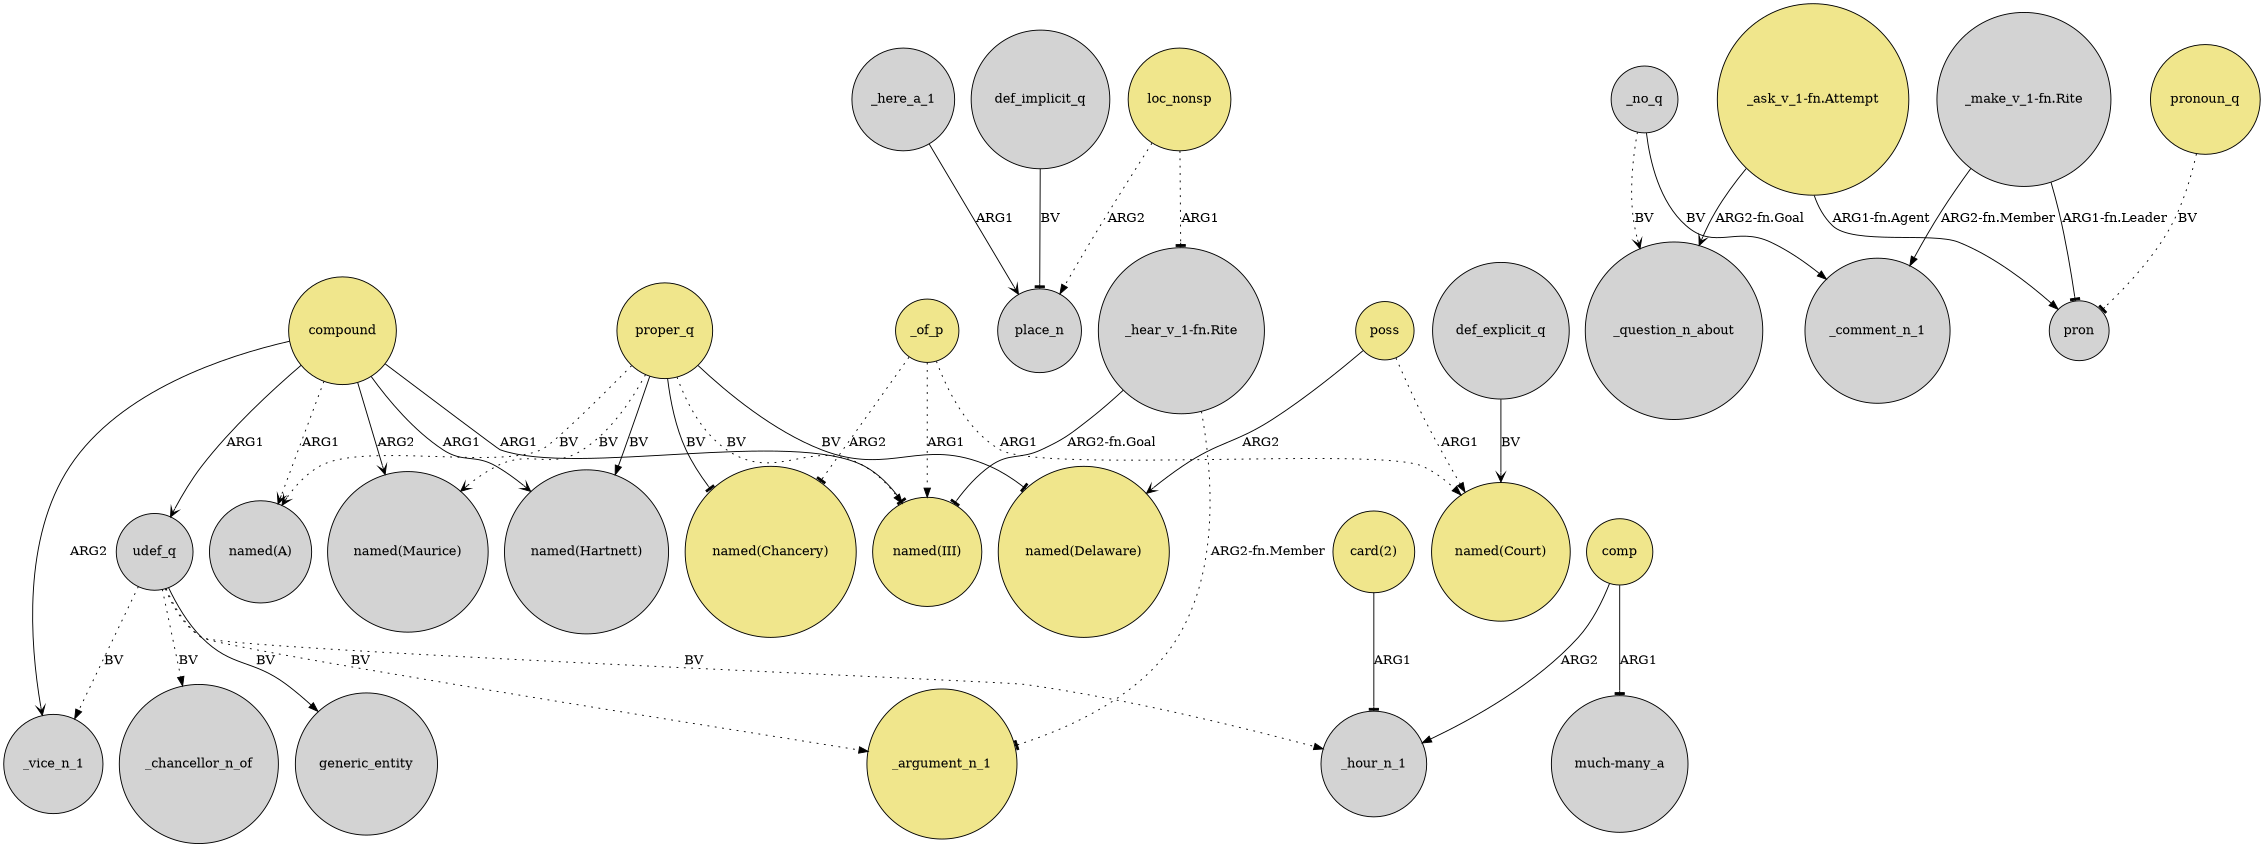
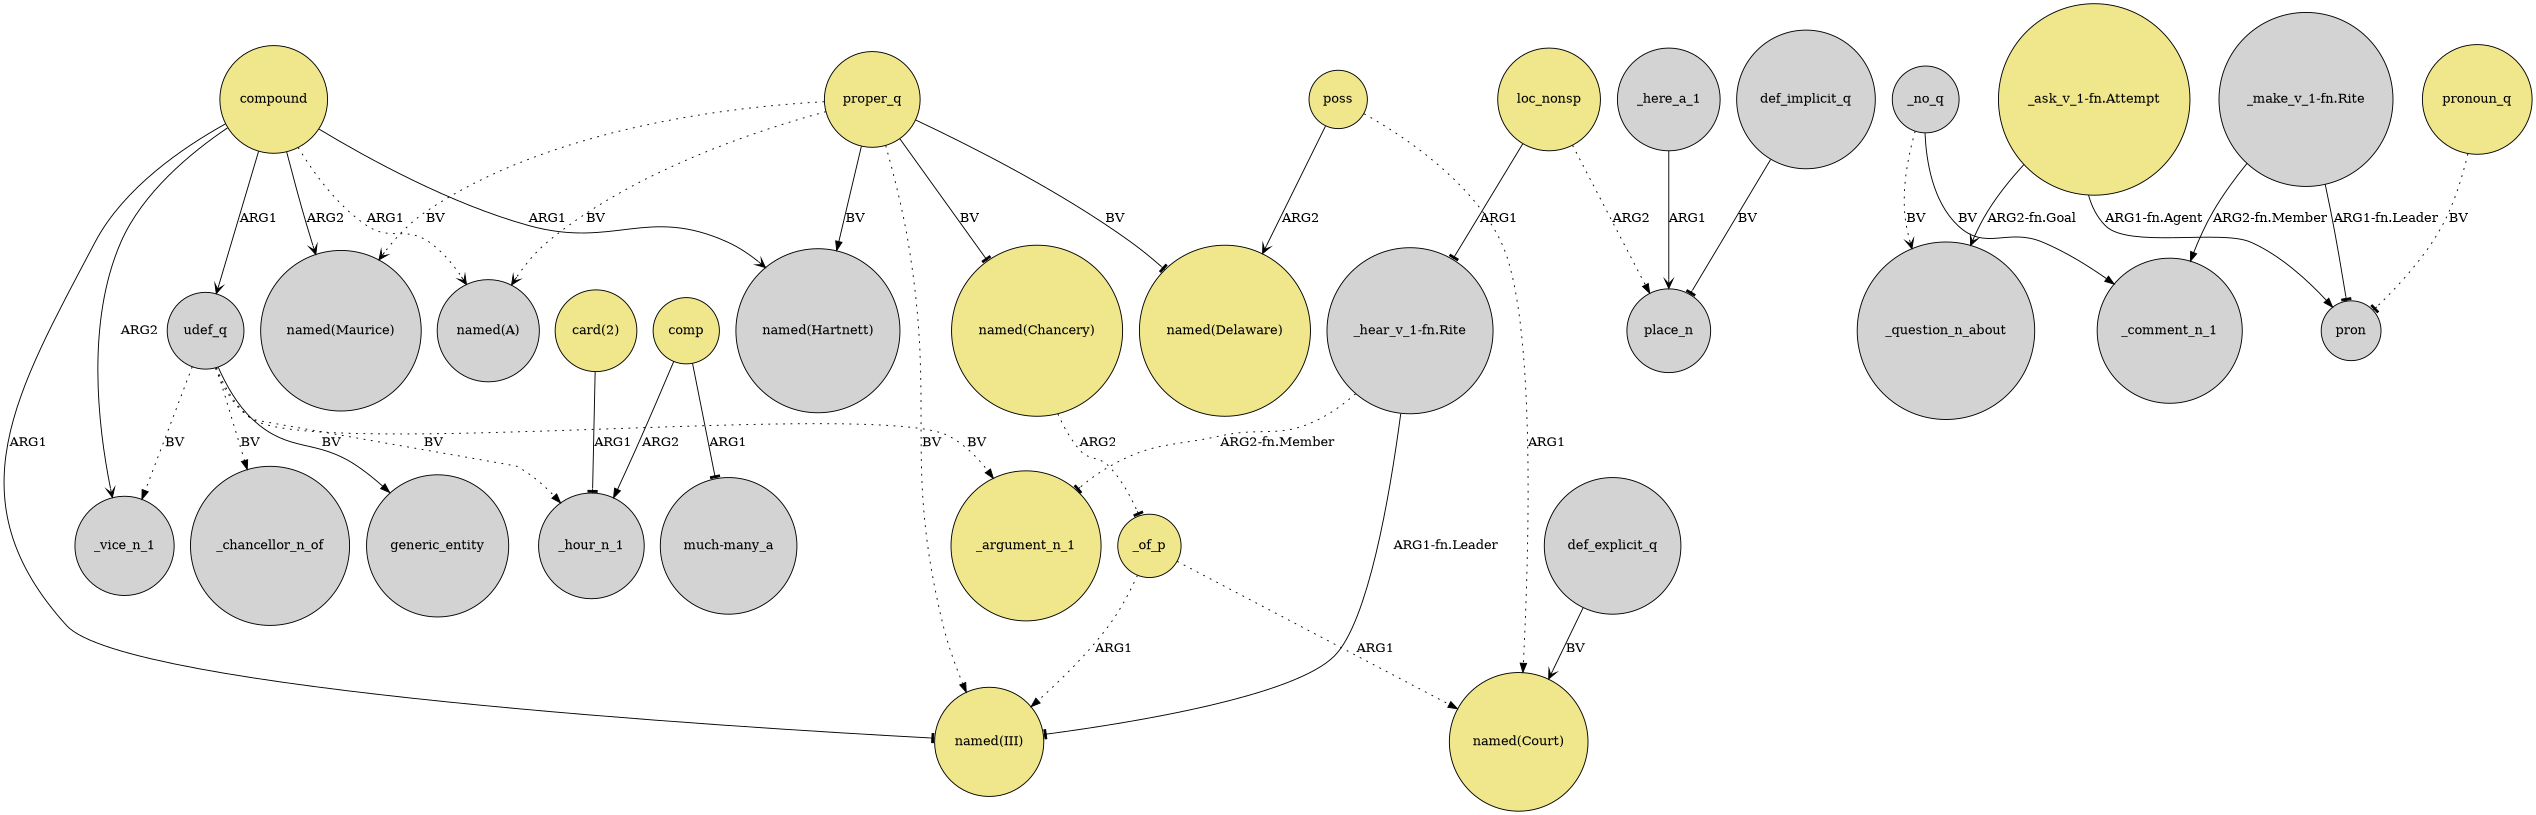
edge "loc_nonsp" -> "_hear_v_1-fn.Rite": style dotted -> solid
edge "_of_p" -> "named(Chancery)": reversed
edge "_hear_v_1-fn.Rite" -> "named(III)": label "ARG2-fn.Goal" -> "ARG1-fn.Leader"
